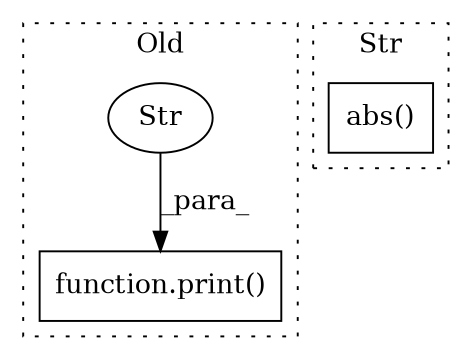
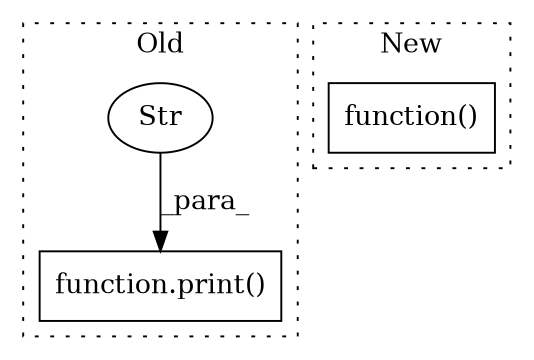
cluster "Str": label "Str" -> "New"
node "abs()": label "abs()" -> "function()"
